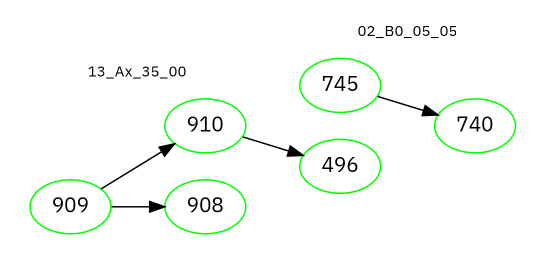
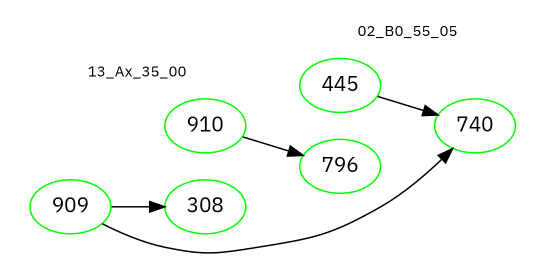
cluster "02_B0_05_05": label "02_B0_05_05" -> "02_B0_55_05"
node "745": label "745" -> "445"
node "496": label "496" -> "796"
edge "909" -> "910": now "909" -> "740"
node "908": label "908" -> "308"
